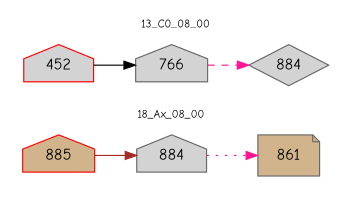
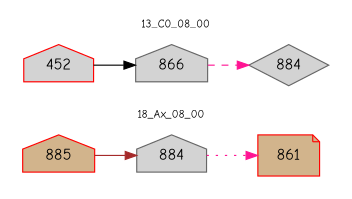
node "766": label "766" -> "866"
node "861": color gray40 -> red
